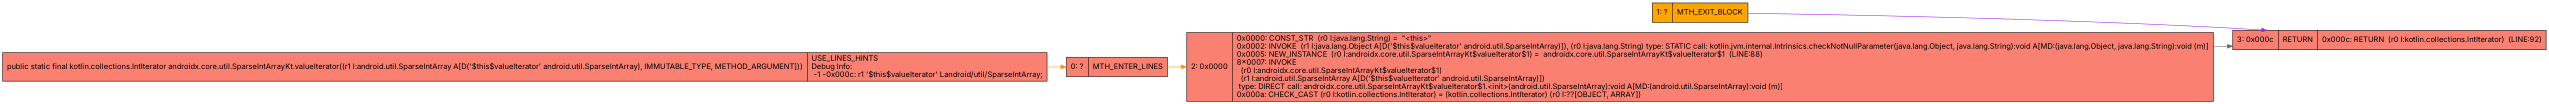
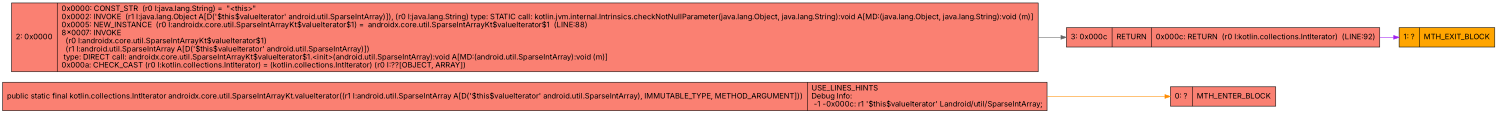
edge "1: ?" -> "3: 0x000c": reversed
node "0: ?": text "MTH_ENTER_LINES" -> "MTH_ENTER_BLOCK"
edge "0: ?" -> "2: 0x0000": removed
